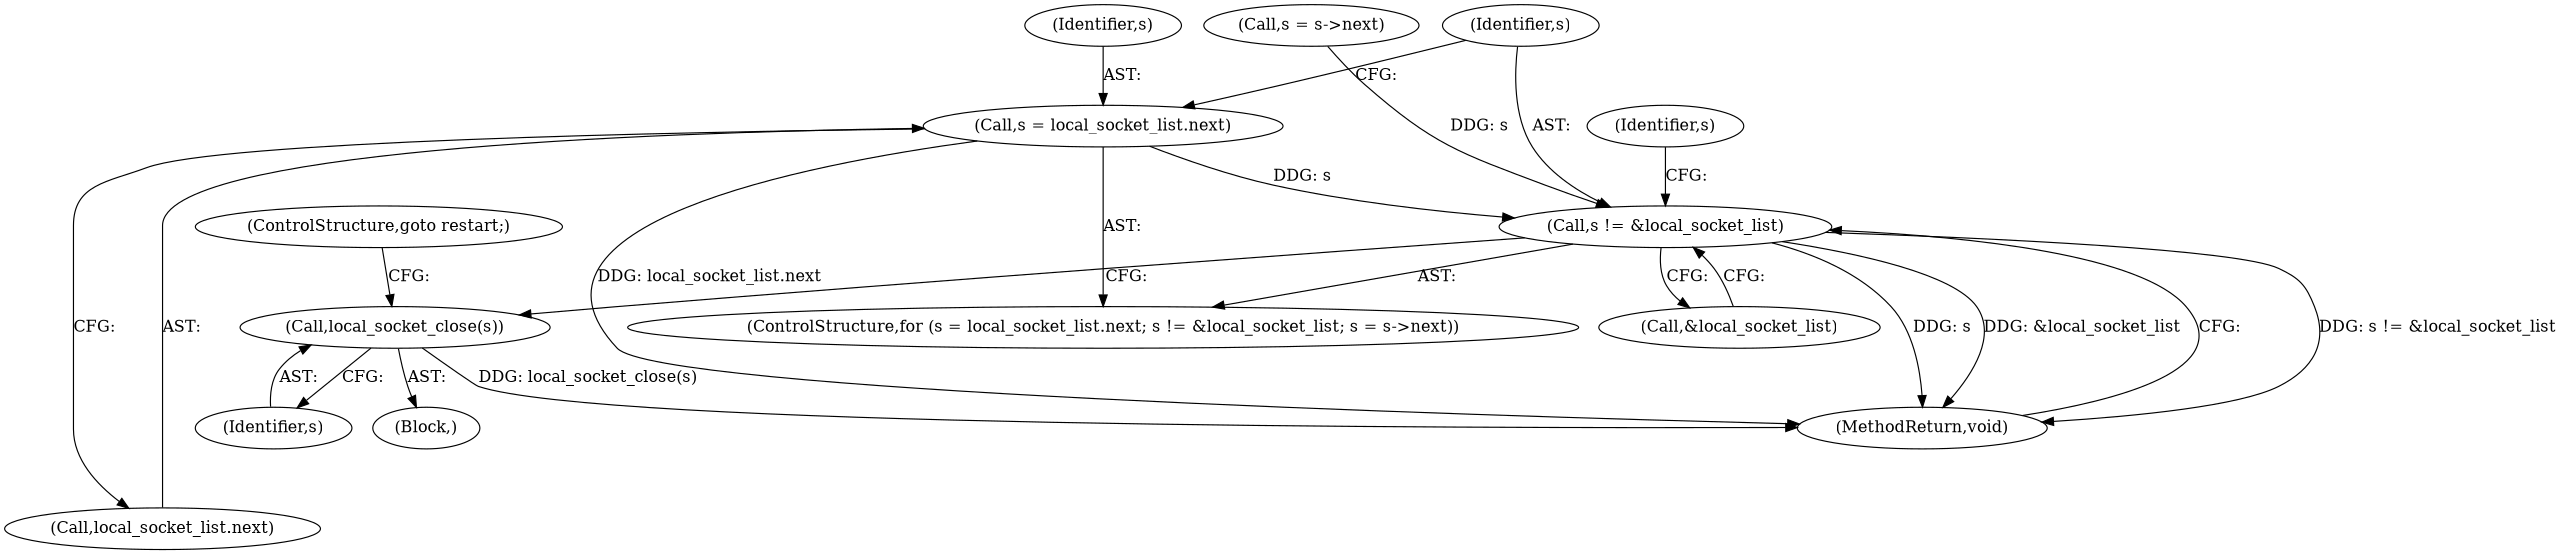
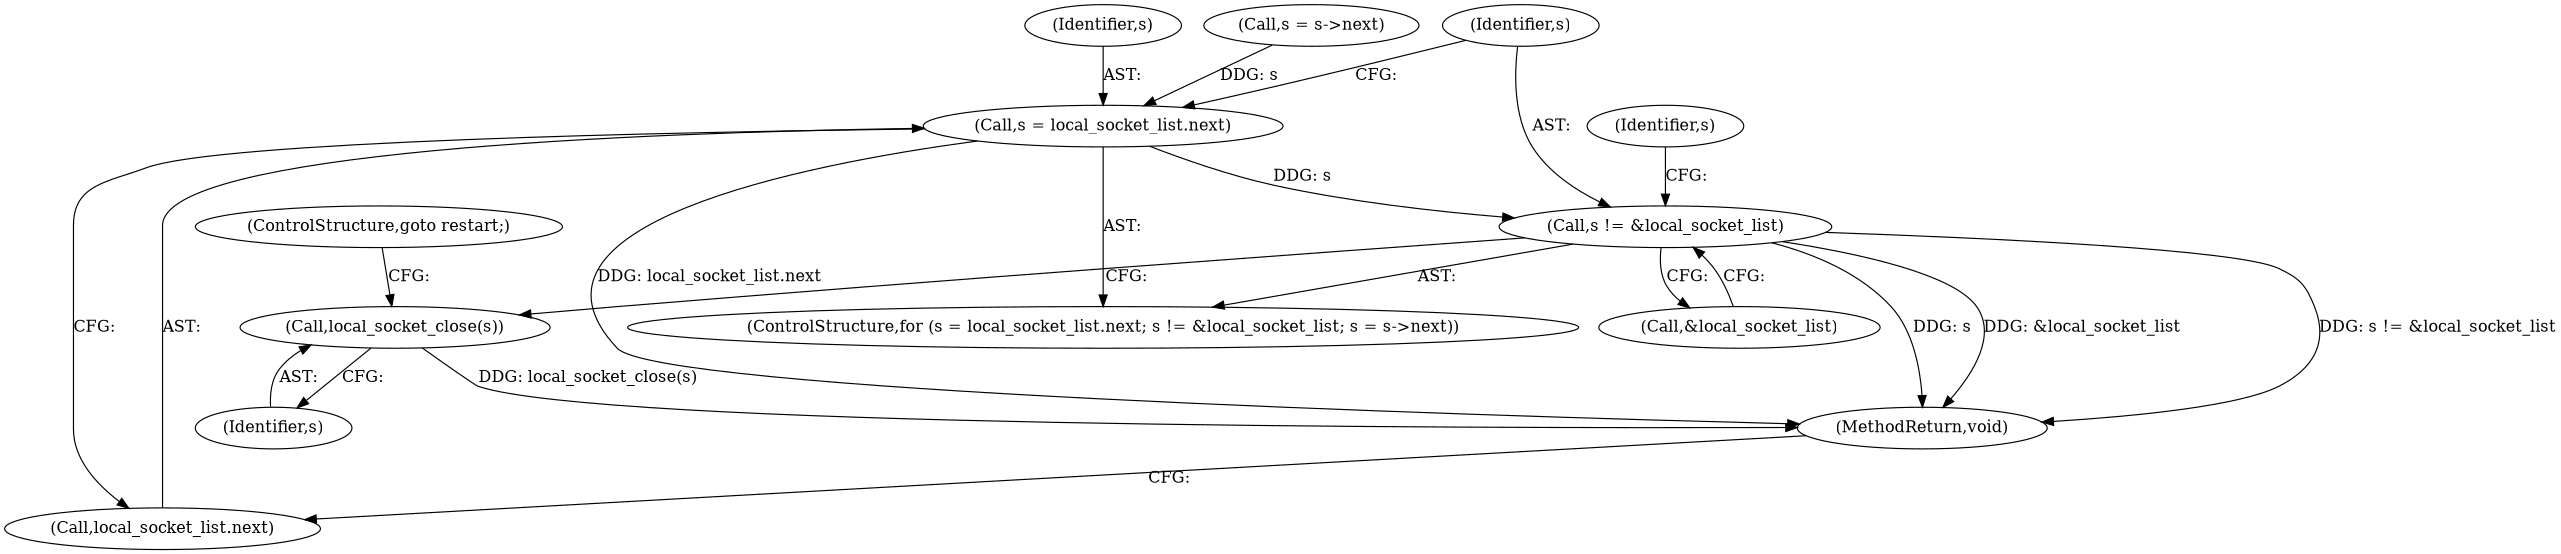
edge "(Call,s = s->next)" -> "(Call,s != &local_socket_list)": now "(Call,s = s->next)" -> "(Call,s = local_socket_list.next)"
edge "(MethodReturn,void)" -> "(Call,s != &local_socket_list)": now "(MethodReturn,void)" -> "(Call,local_socket_list.next)"
node "(Block,)": removed
